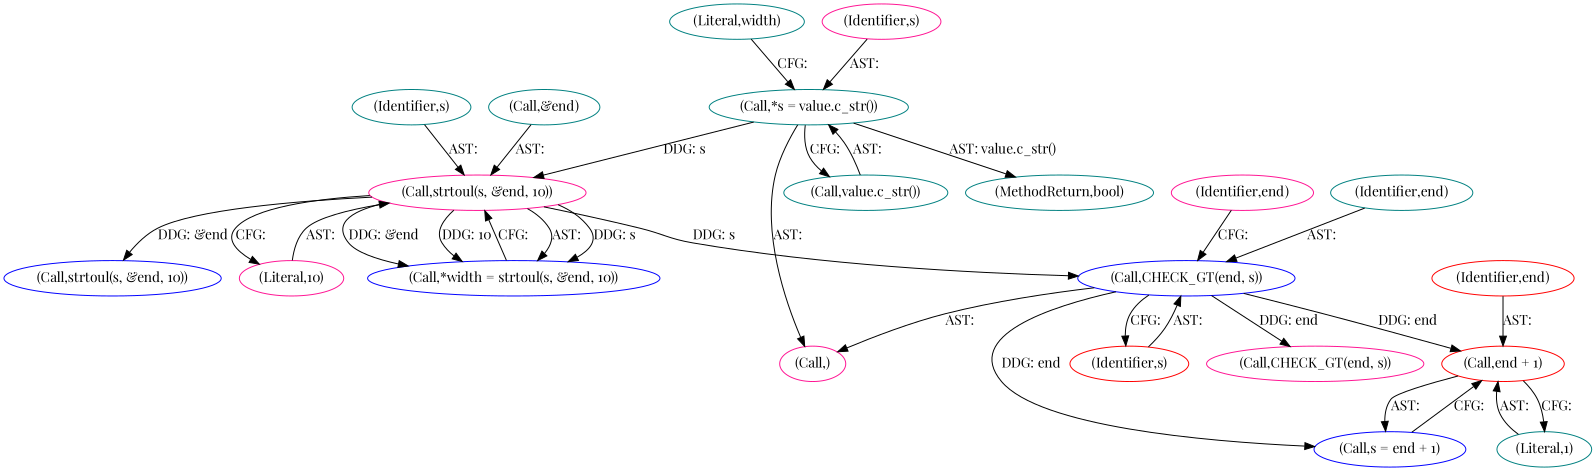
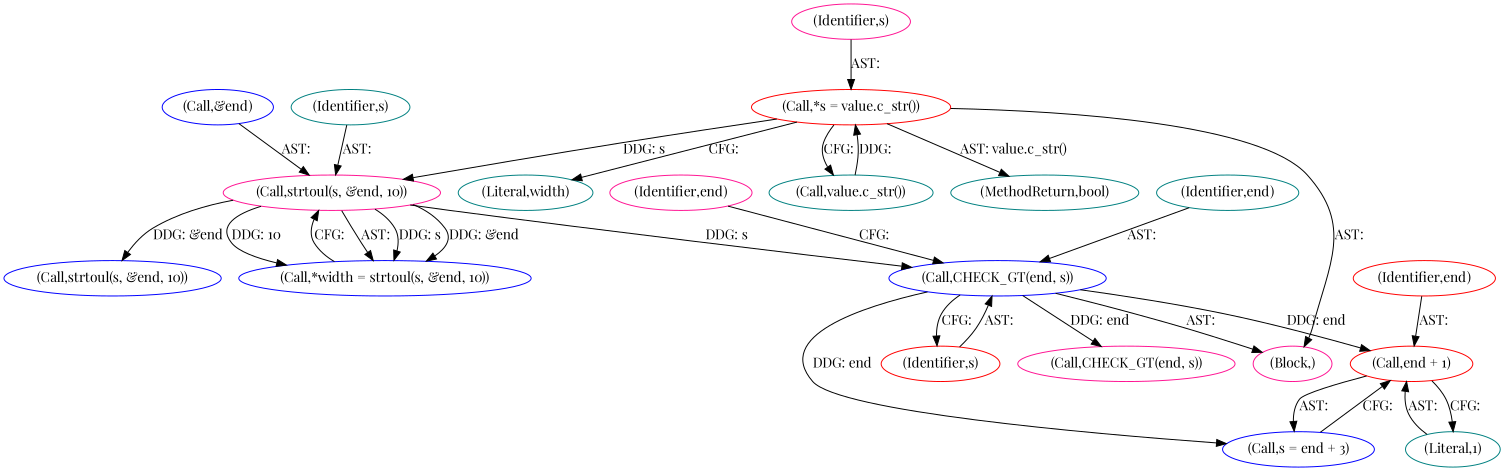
edge "(Literal,width)" -> "(Call,*s = value.c_str())": reversed
node "(Call,&end)": color teal -> blue
node "(Call,*s = value.c_str())": color teal -> red
edge "(Call,value.c_str())" -> "(Call,*s = value.c_str())": label "AST: " -> "DDG: "
node "(Literal,10)": removed
node "(Call,)": label "(Call,)" -> "(Block,)"
node "(Call,s = end + 1)": label "(Call,s = end + 1)" -> "(Call,s = end + 3)"
